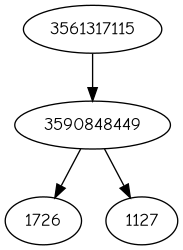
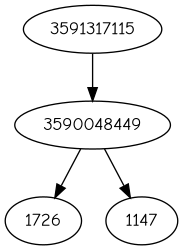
node "3561317115": label "3561317115" -> "3591317115"
node "3590848449": label "3590848449" -> "3590048449"
node "1127": label "1127" -> "1147"
